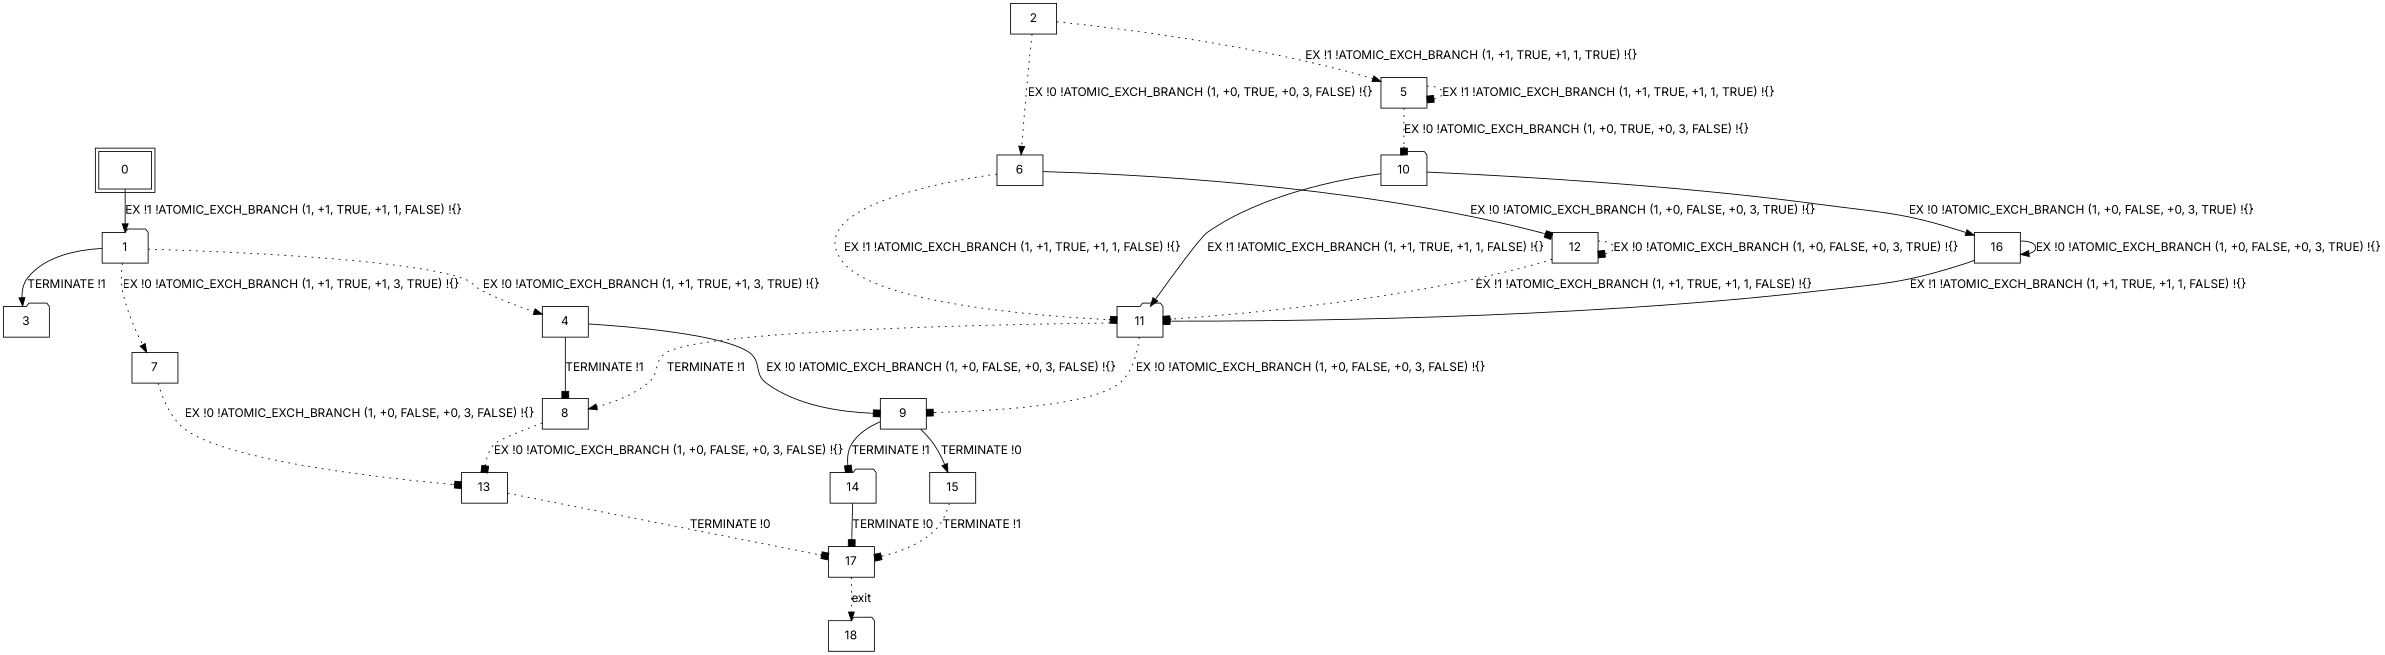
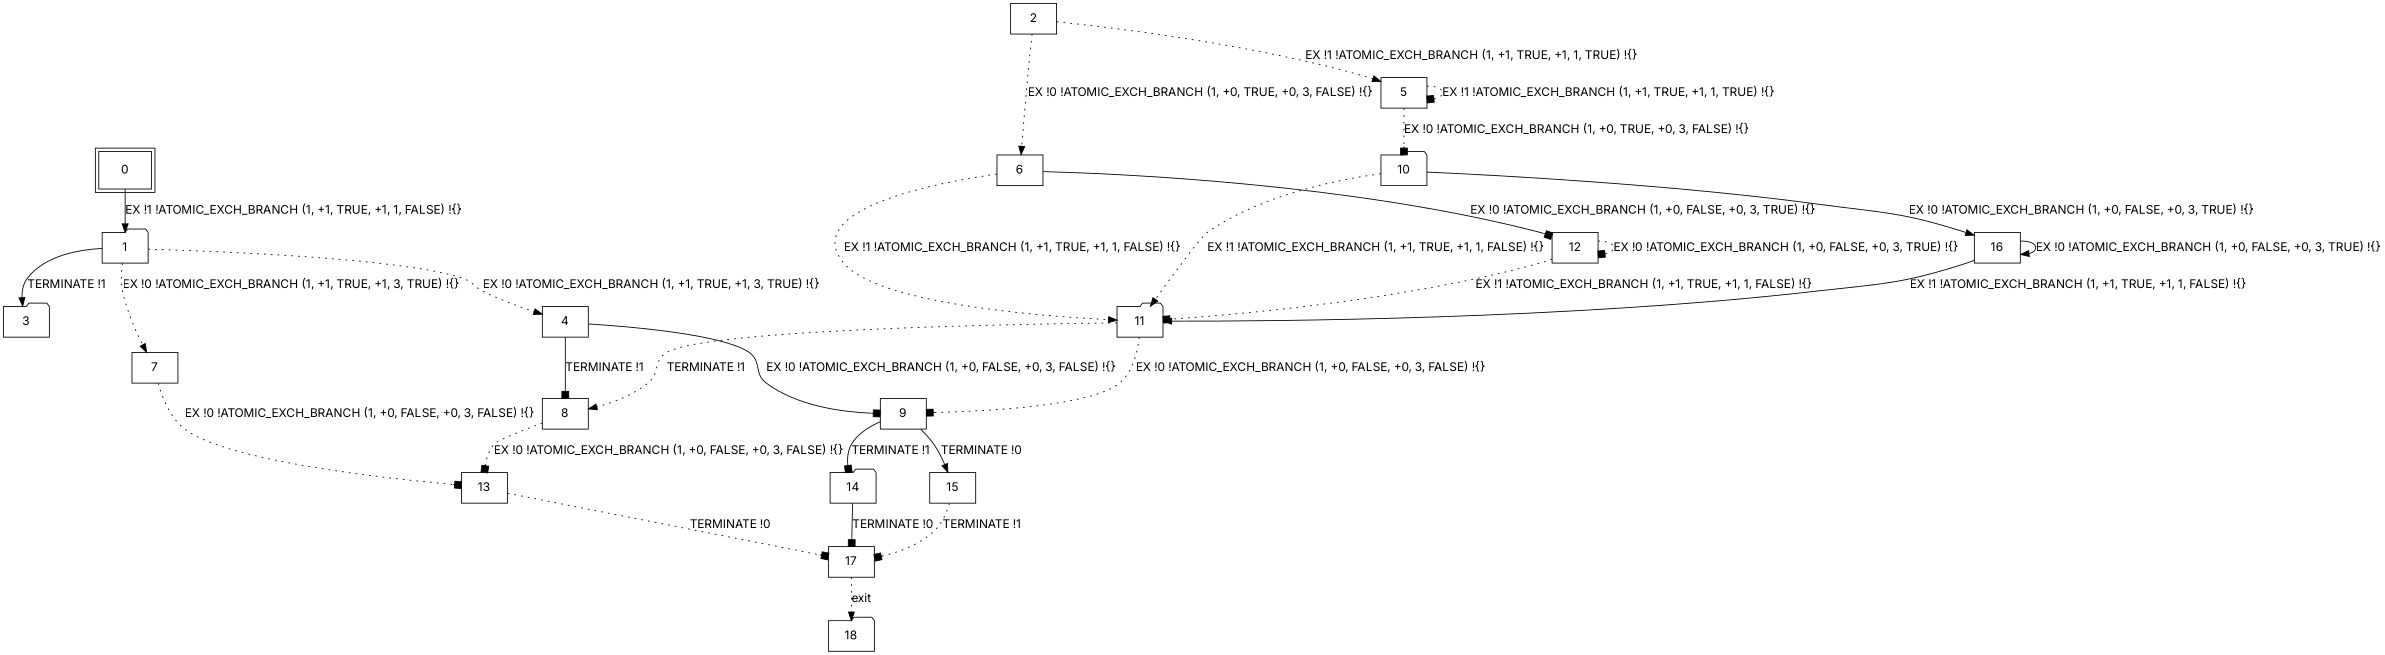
edge "10" -> "11": style solid -> dotted
edge "6" -> "11": arrowhead box -> normal
edge "16" -> "11": arrowhead box -> normal
